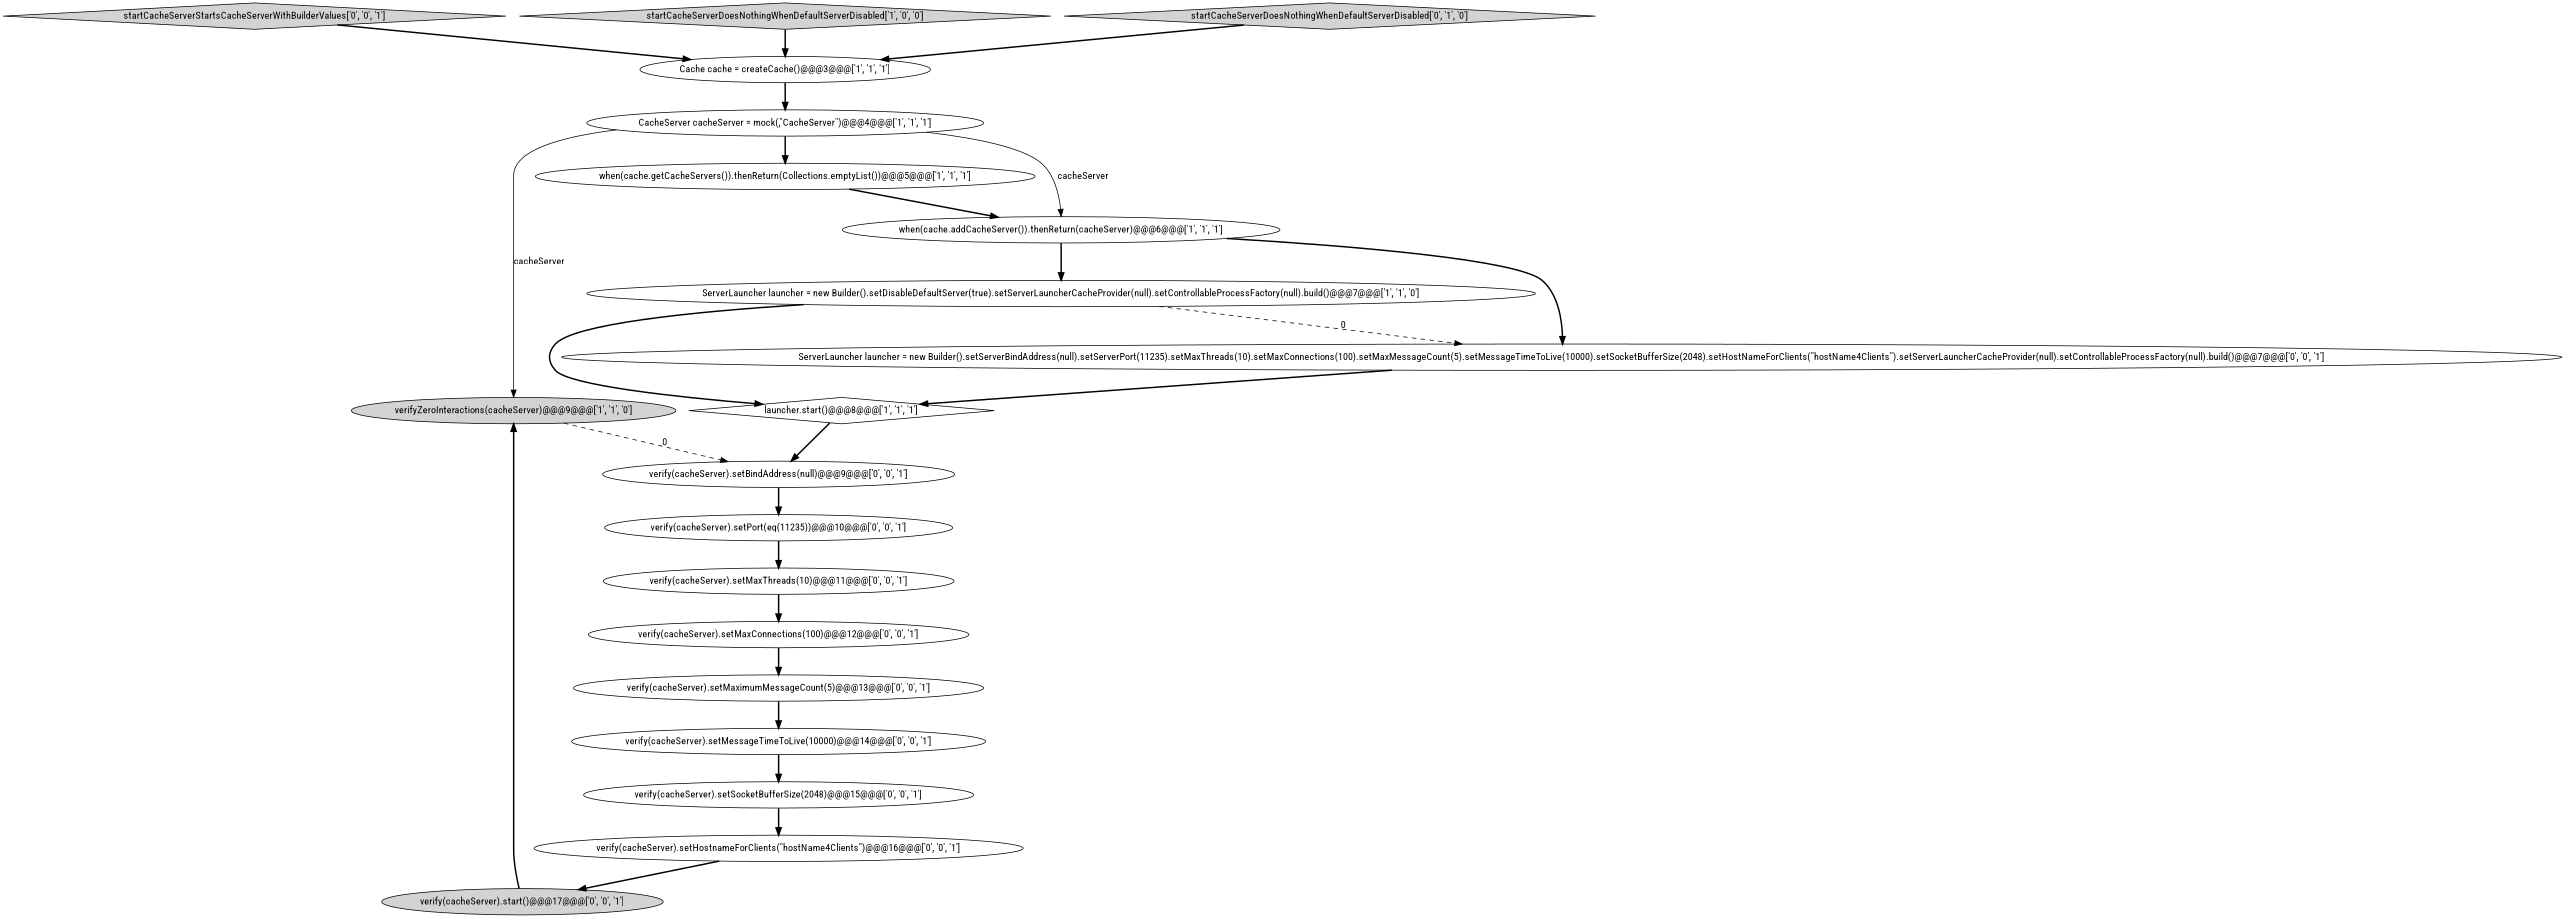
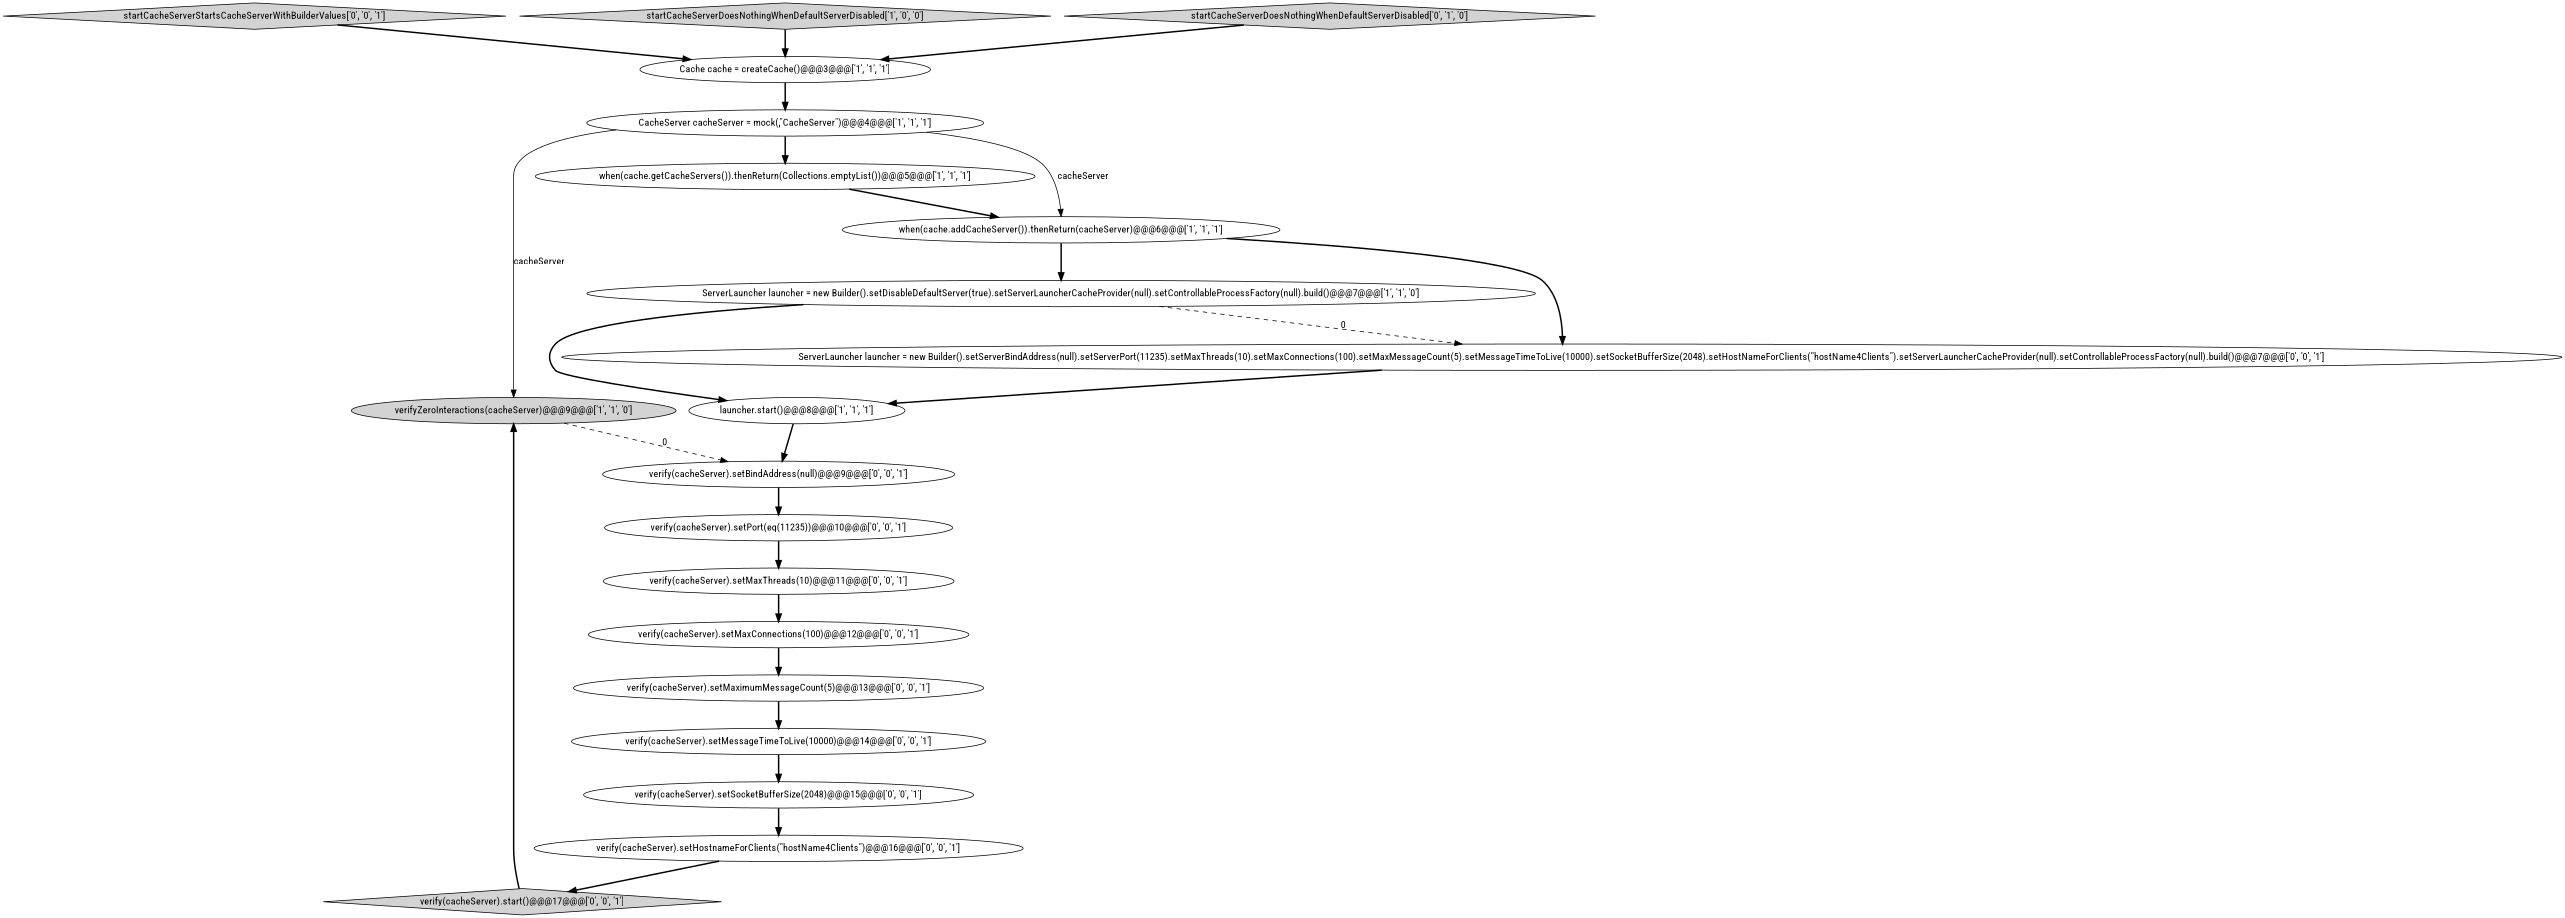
node "launcher.start()@@@8@@@['1', '1', '1']": shape diamond -> ellipse
node "verify(cacheServer).start()@@@17@@@['0', '0', '1']": shape ellipse -> diamond
